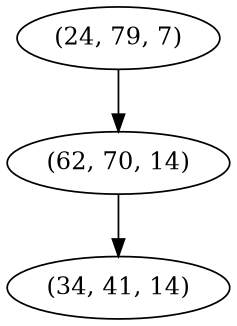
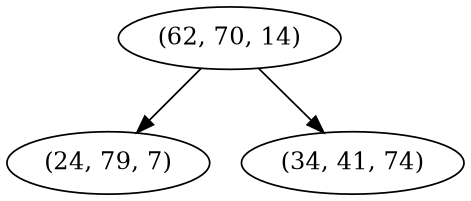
edge "(24, 79, 7)" -> "(62, 70, 14)": reversed
node "(34, 41, 14)": label "(34, 41, 14)" -> "(34, 41, 74)"
